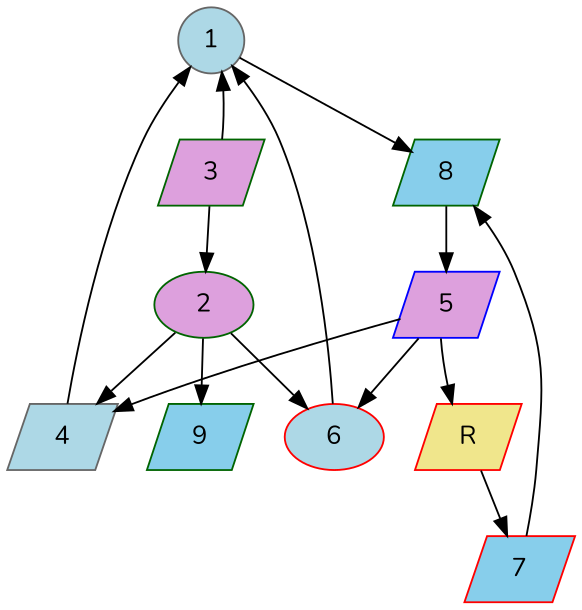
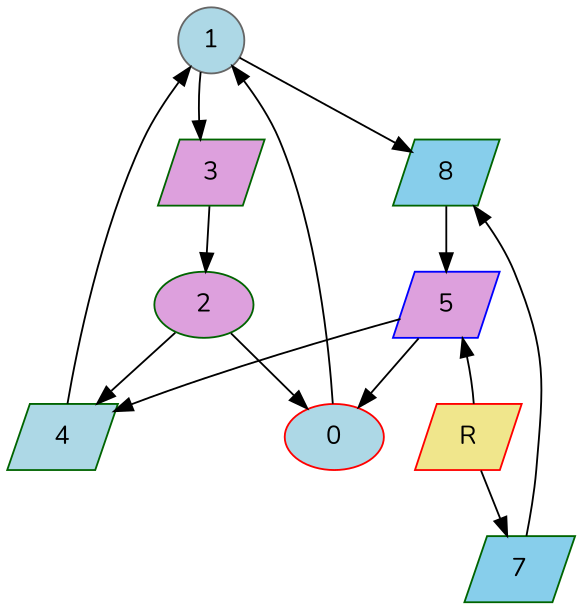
edge "3" -> "1": reversed
edge "5" -> "R": reversed
node "4": color gray40 -> darkgreen
node "9": removed
node "6": label "6" -> "0"
node "7": color red -> darkgreen
